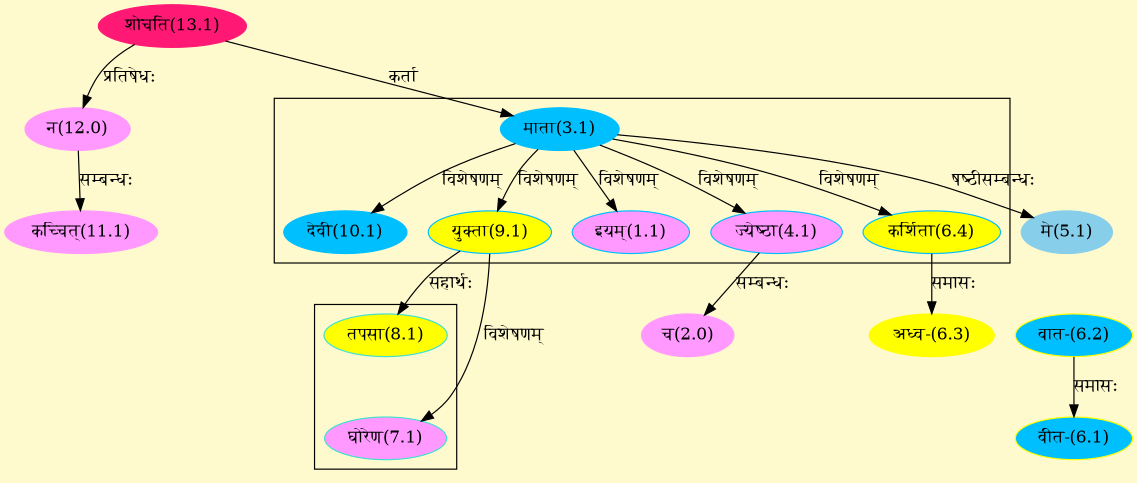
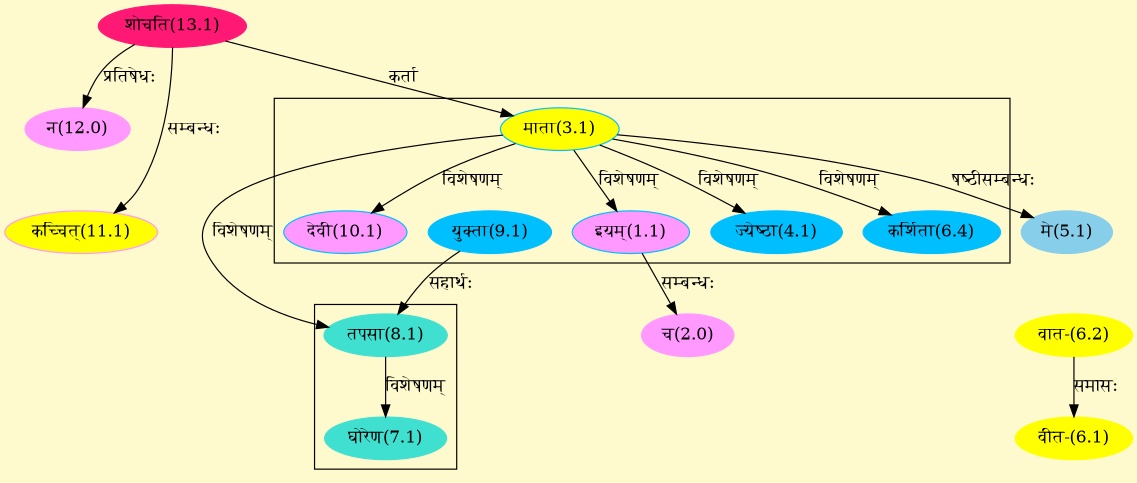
node "माता(3.1)": fillcolor #00bfff -> #ffff00
edge "माता(3.1)" -> "युक्ता(9.1)": now "माता(3.1)" -> "तपसा(8.1)"
edge "न(12.0)" -> "कच्चित्(11.1)": now "शोचति(13.1)" -> "कच्चित्(11.1)"
node "कच्चित्(11.1)": fillcolor #ff99ff -> #ffff00
node "देवी(10.1)": fillcolor #00bfff -> #ff99ff
node "युक्ता(9.1)": fillcolor #ffff00 -> #00bfff
node "ज्येष्ठा(4.1)": fillcolor #ff99ff -> #00bfff
node "कर्शिता(6.4)": fillcolor #ffff00 -> #00bfff
edge "ज्येष्ठा(4.1)" -> "च(2.0)": now "इयम्(1.1)" -> "च(2.0)"
node "तपसा(8.1)": fillcolor #ffff00 -> #40e0d0
node "अध्व-(6.3)": removed
node "वात-(6.2)": fillcolor #00bfff -> #ffff00
edge "युक्ता(9.1)" -> "घोरेण(7.1)": now "तपसा(8.1)" -> "घोरेण(7.1)"
node "घोरेण(7.1)": fillcolor #ff99ff -> #40e0d0
node "वीत-(6.1)": fillcolor #00bfff -> #ffff00
